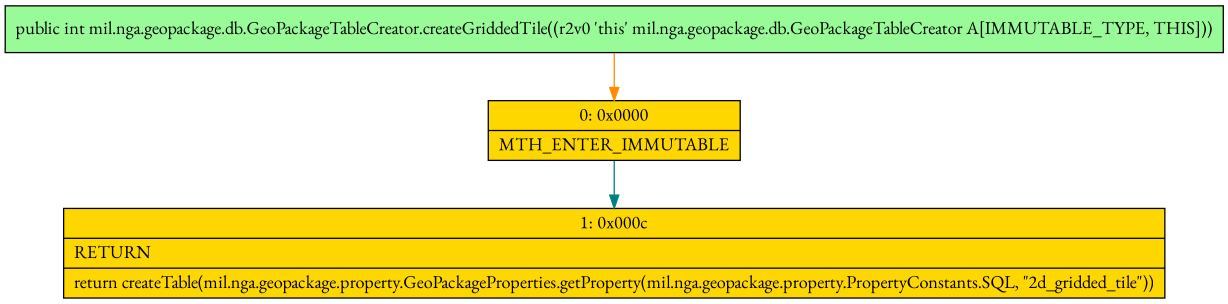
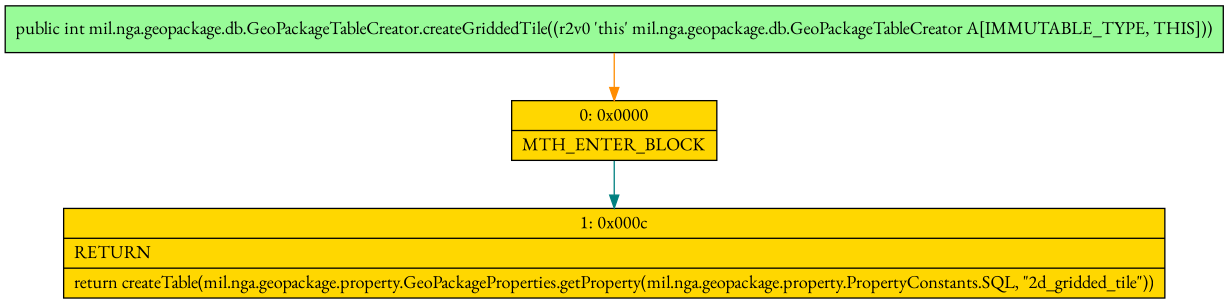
node "0: 0x0000": text "MTH_ENTER_IMMUTABLE" -> "MTH_ENTER_BLOCK"
